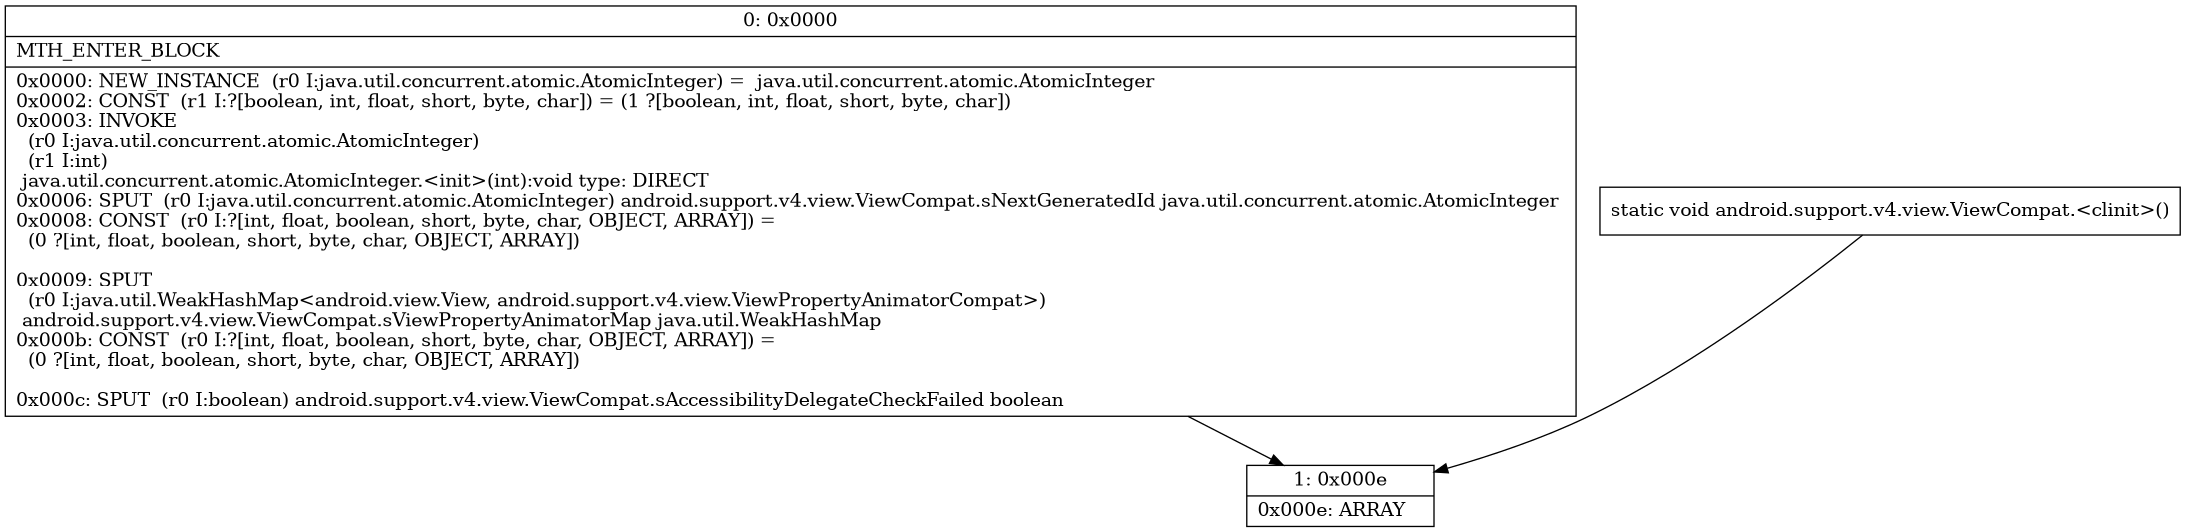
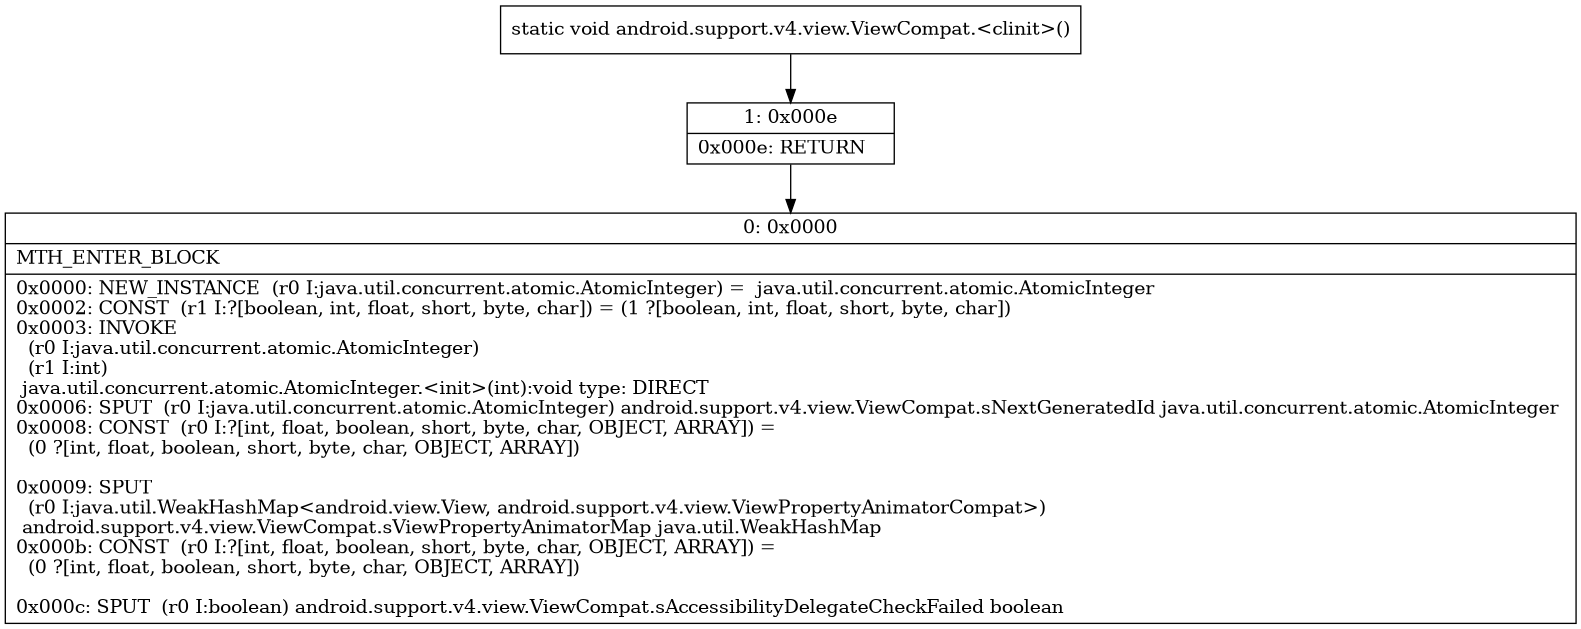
edge "0: 0x0000" -> "1: 0x000e": reversed
node "1: 0x000e": text "0x000e: ARRAY" -> "0x000e: RETURN"
